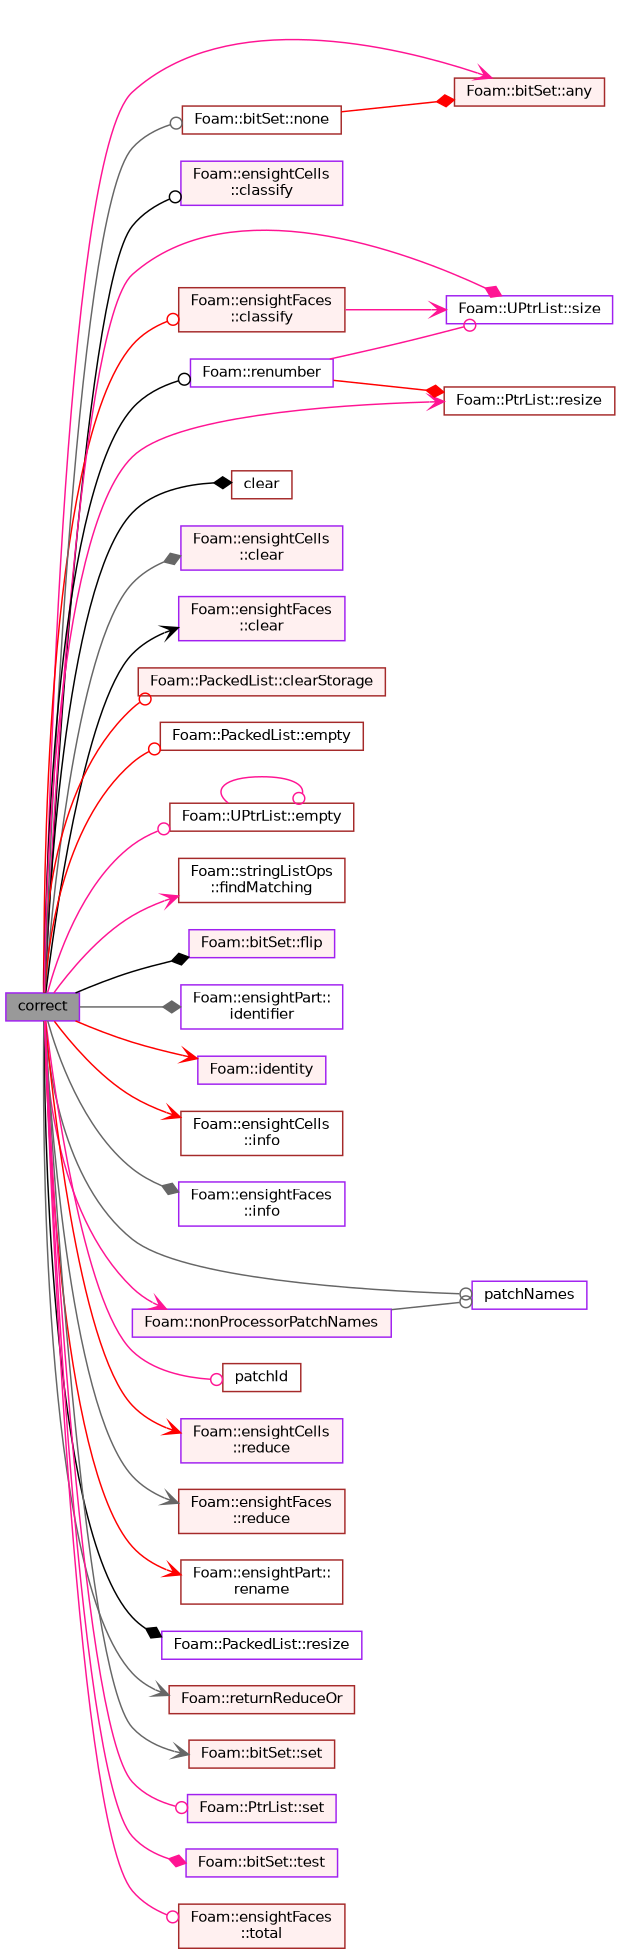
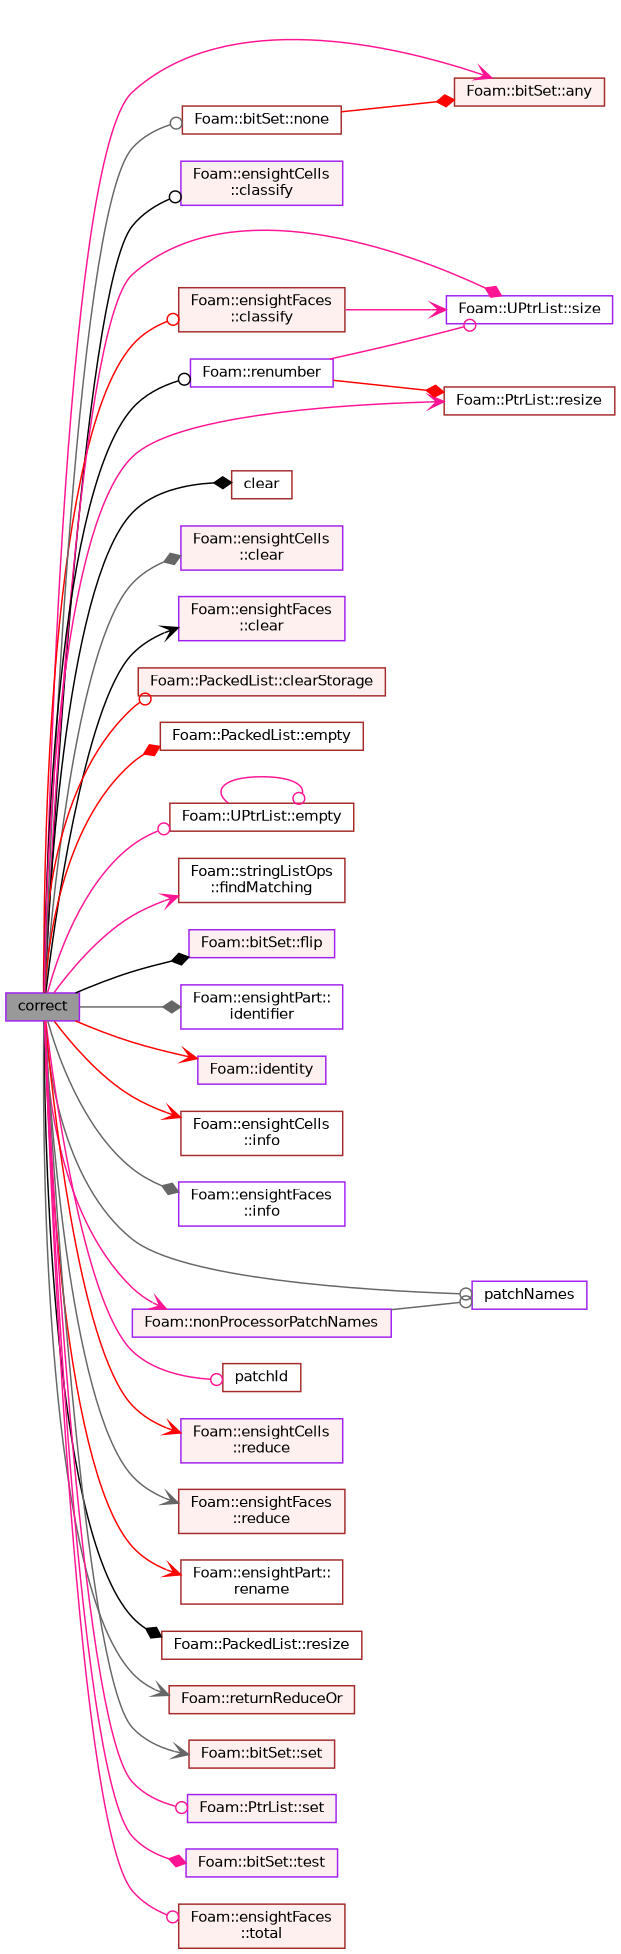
edge "correct" -> "Foam::PackedList::empty": arrowhead odot -> diamond
node "Foam::PackedList::resize": color purple -> brown
